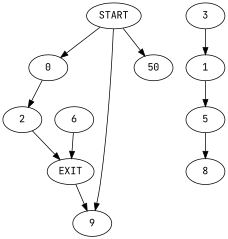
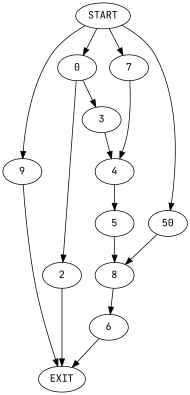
node "7": added
node "1": label "1" -> "4"
edge "0" -> "3": added
edge "EXIT" -> "9": reversed
edge "50" -> "8": added
edge "8" -> "6": added
